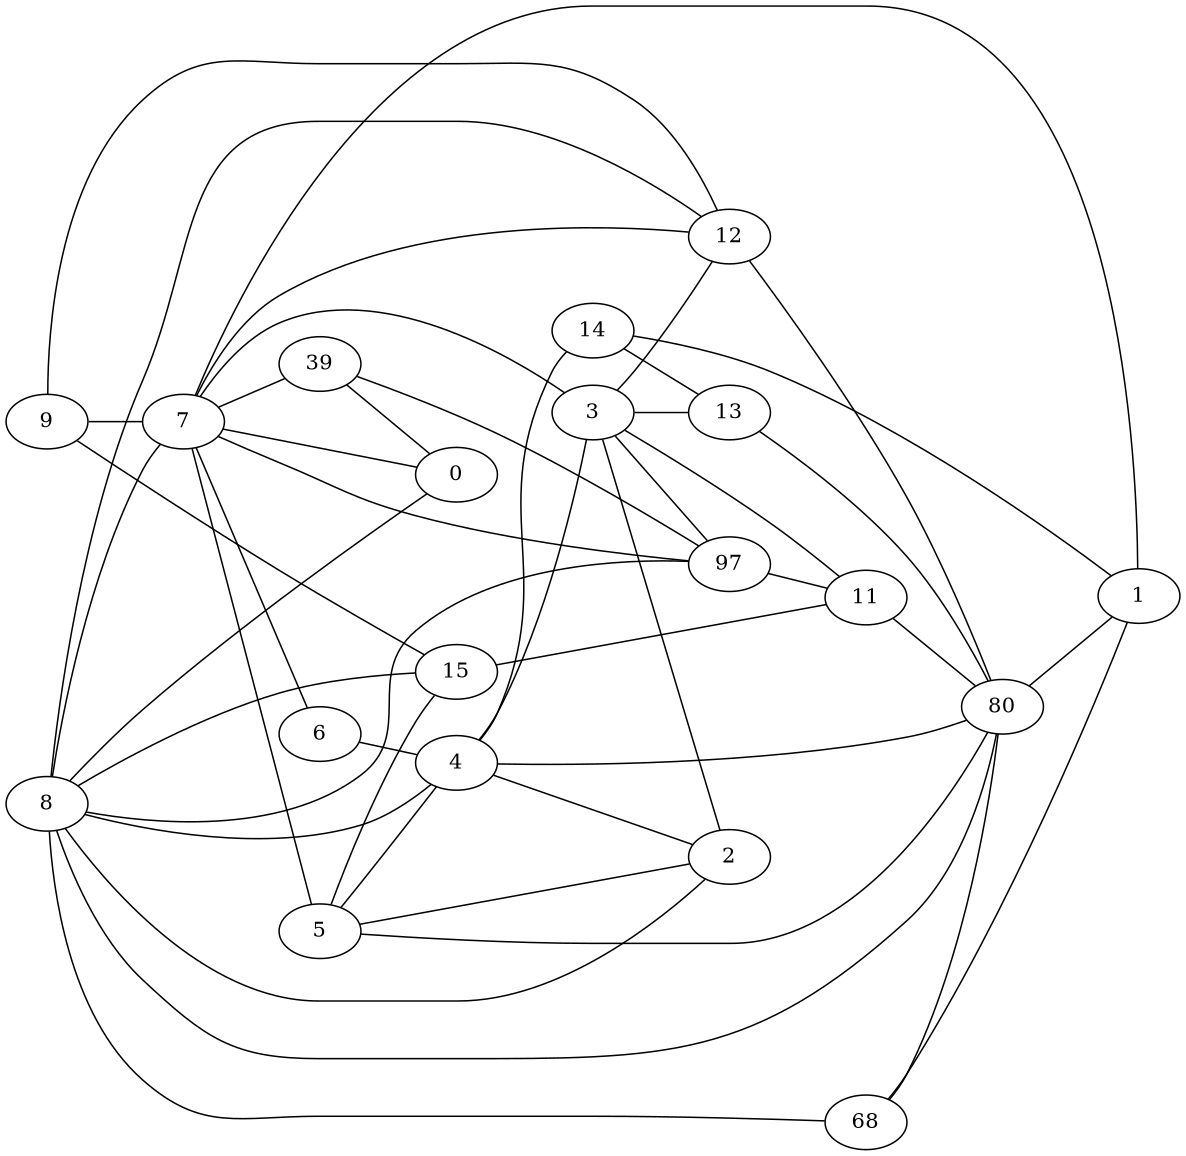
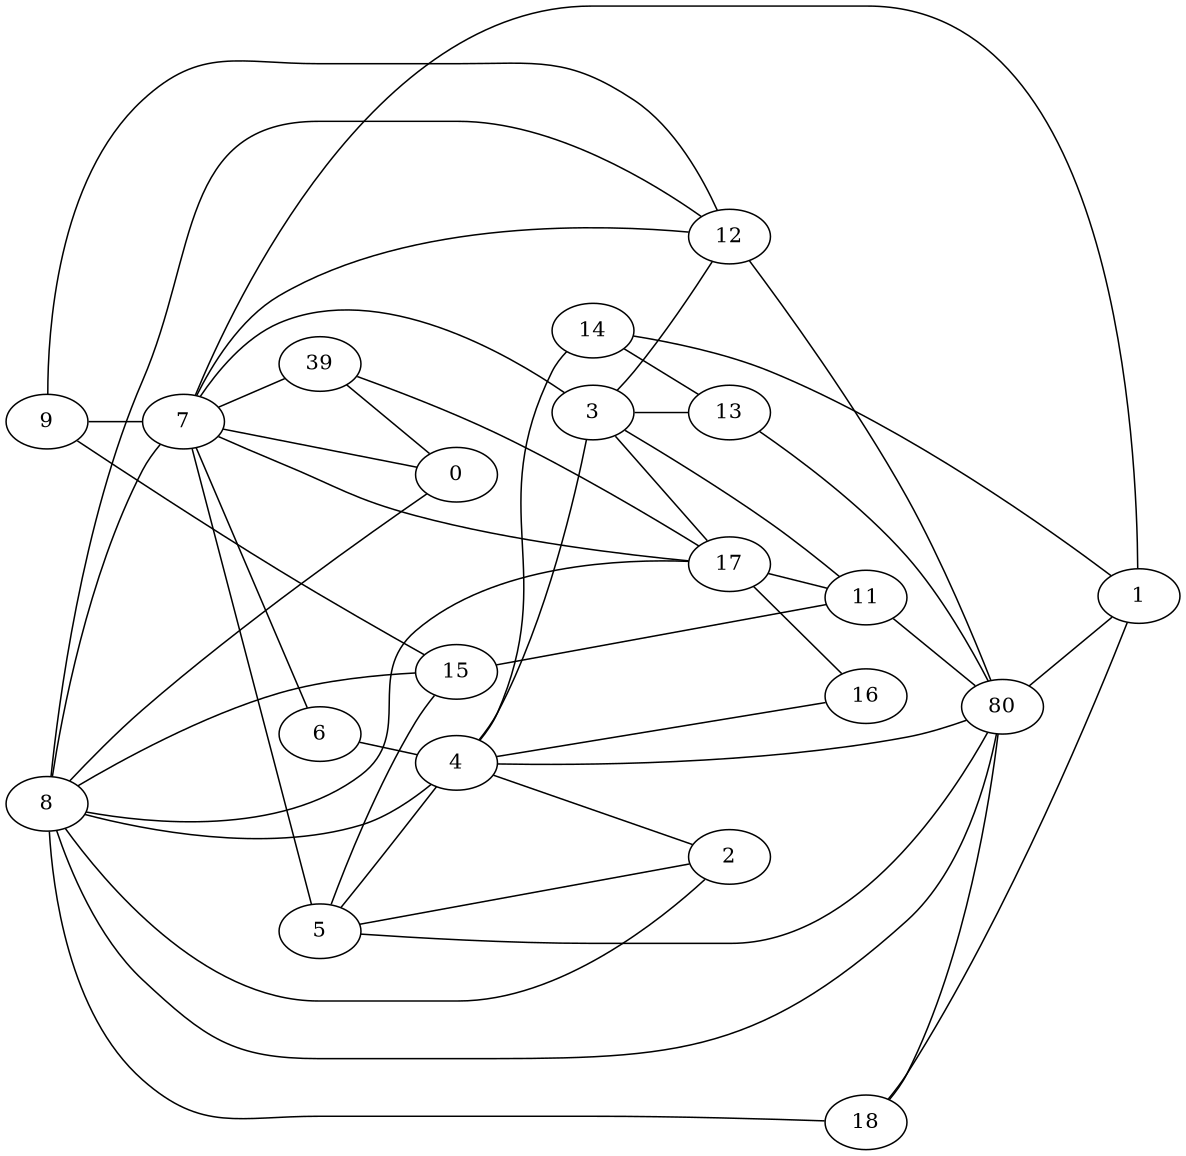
node "97": label "97" -> "17"
edge "3" -- "2": removed
node "16": added
node "68": label "68" -> "18"
